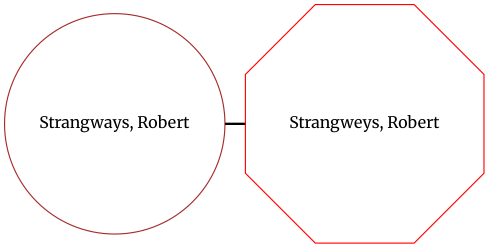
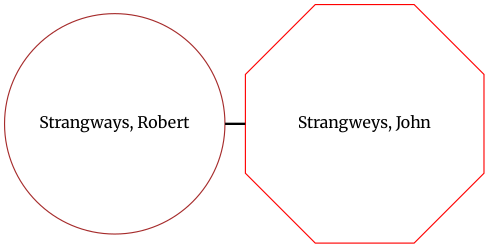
node "Strangweys, Robert": label "Strangweys, Robert" -> "Strangweys, John"
